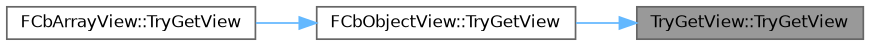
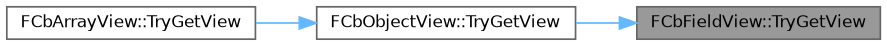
node "TryGetView::TryGetView": label "TryGetView::TryGetView" -> "FCbFieldView::TryGetView"
